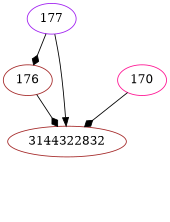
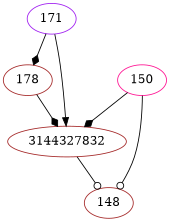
node "177": label "177" -> "171"
node "176": label "176" -> "178"
node "170": label "170" -> "150"
node "3144322832": label "3144322832" -> "3144327832"
node "148": added
